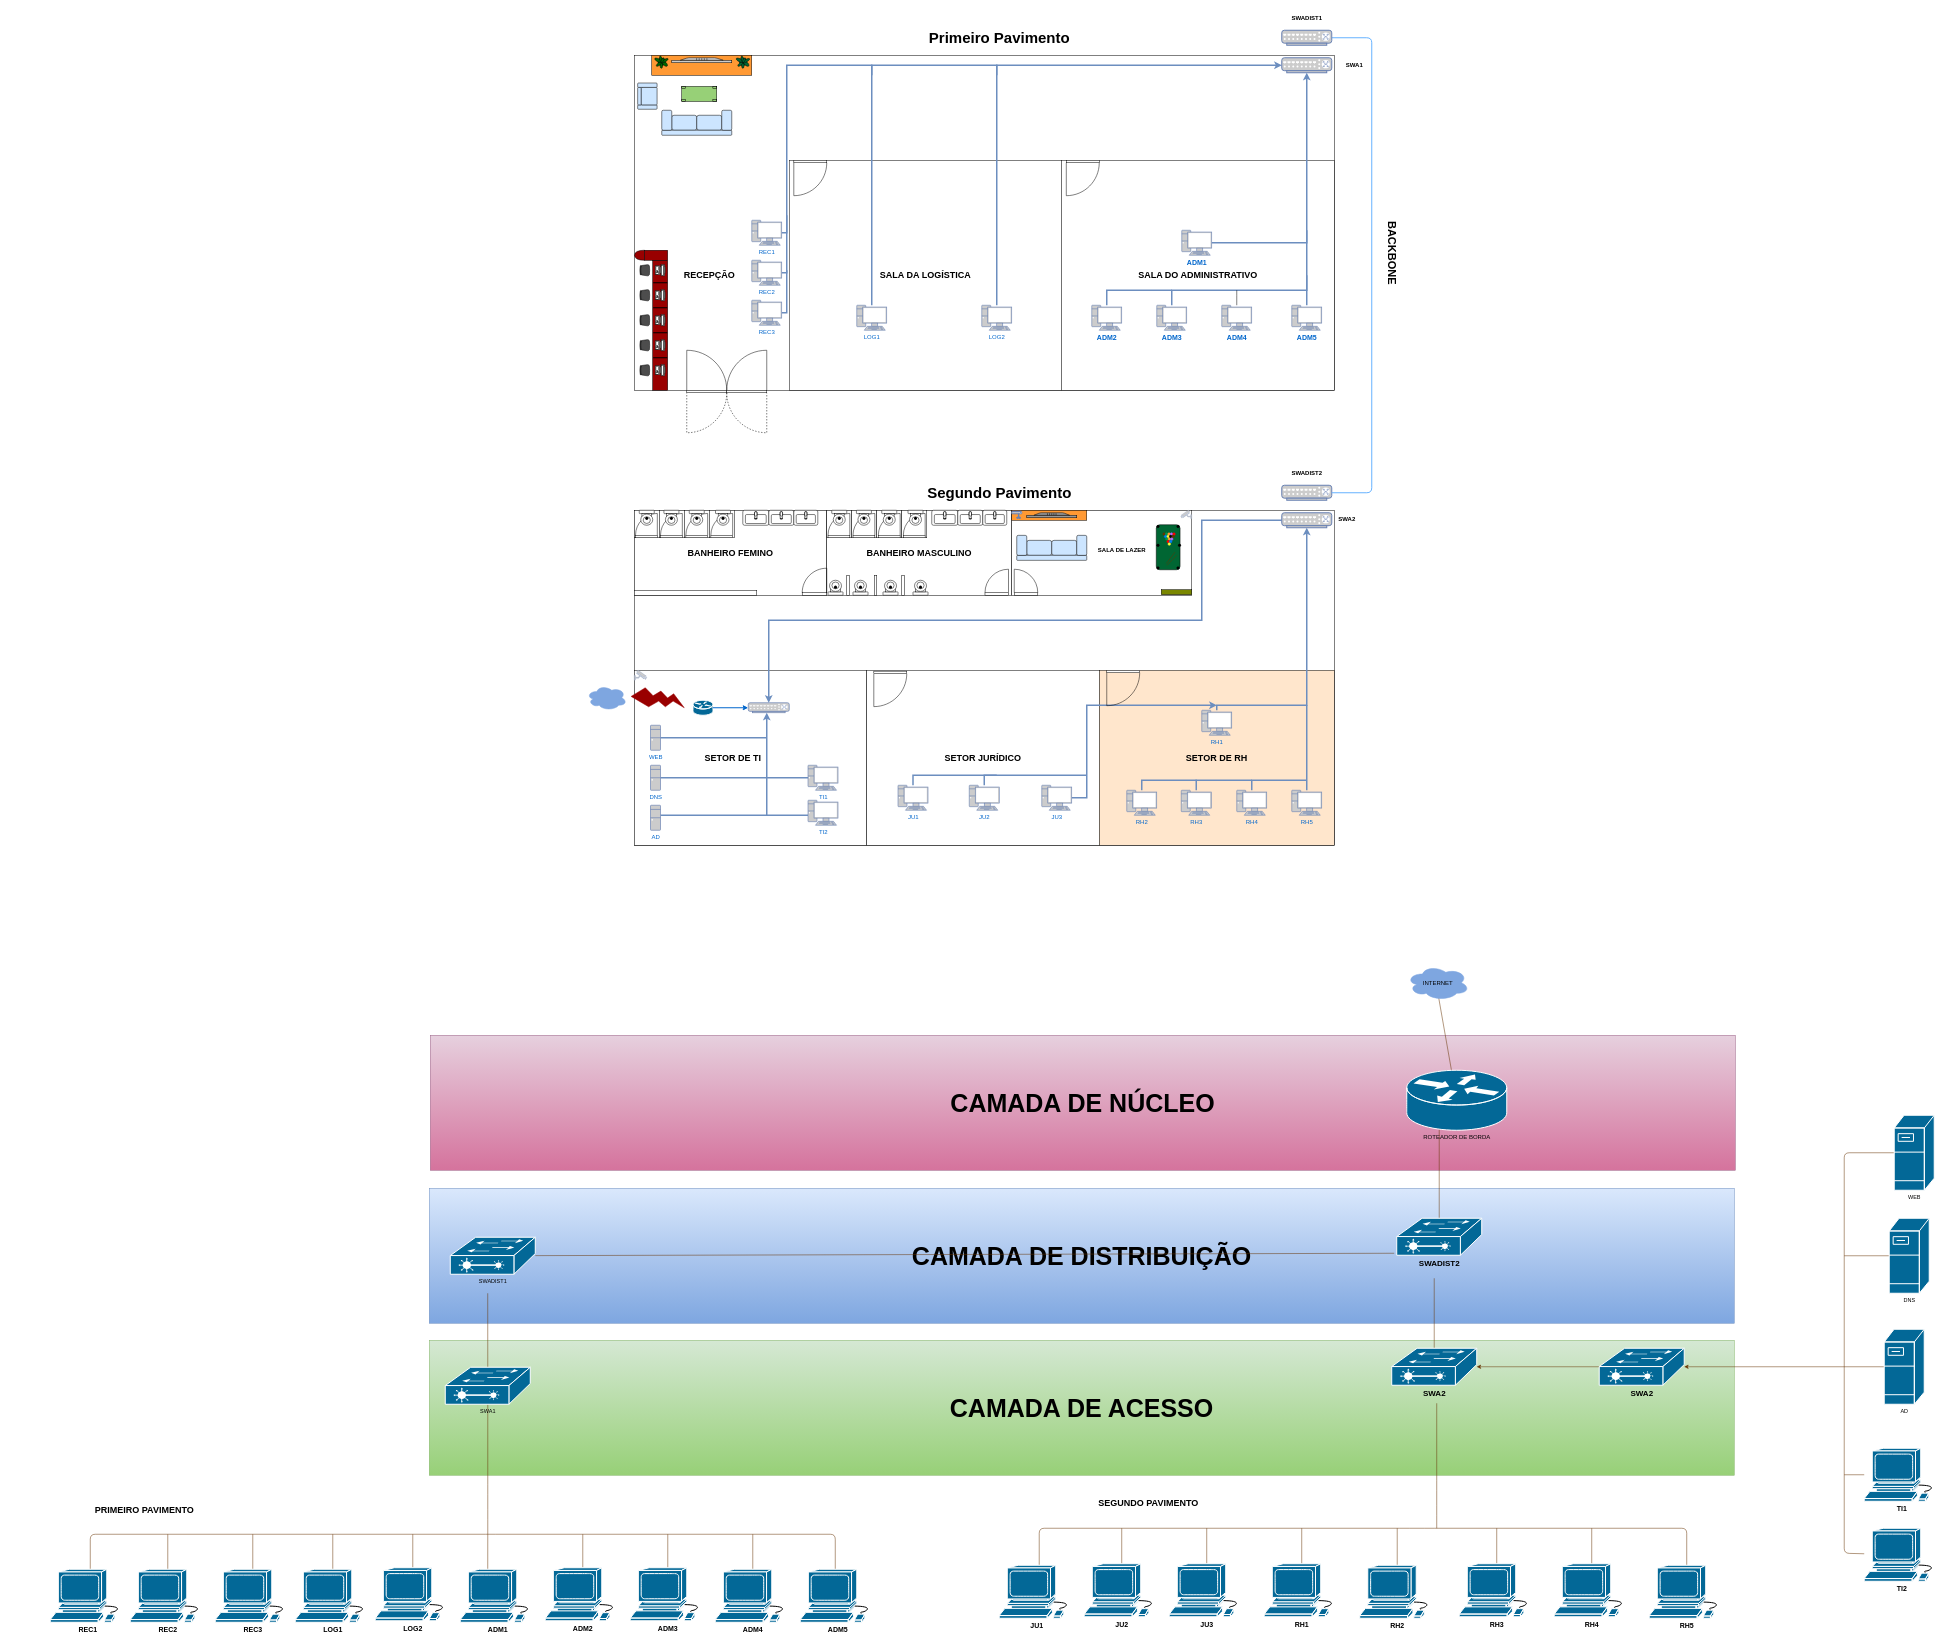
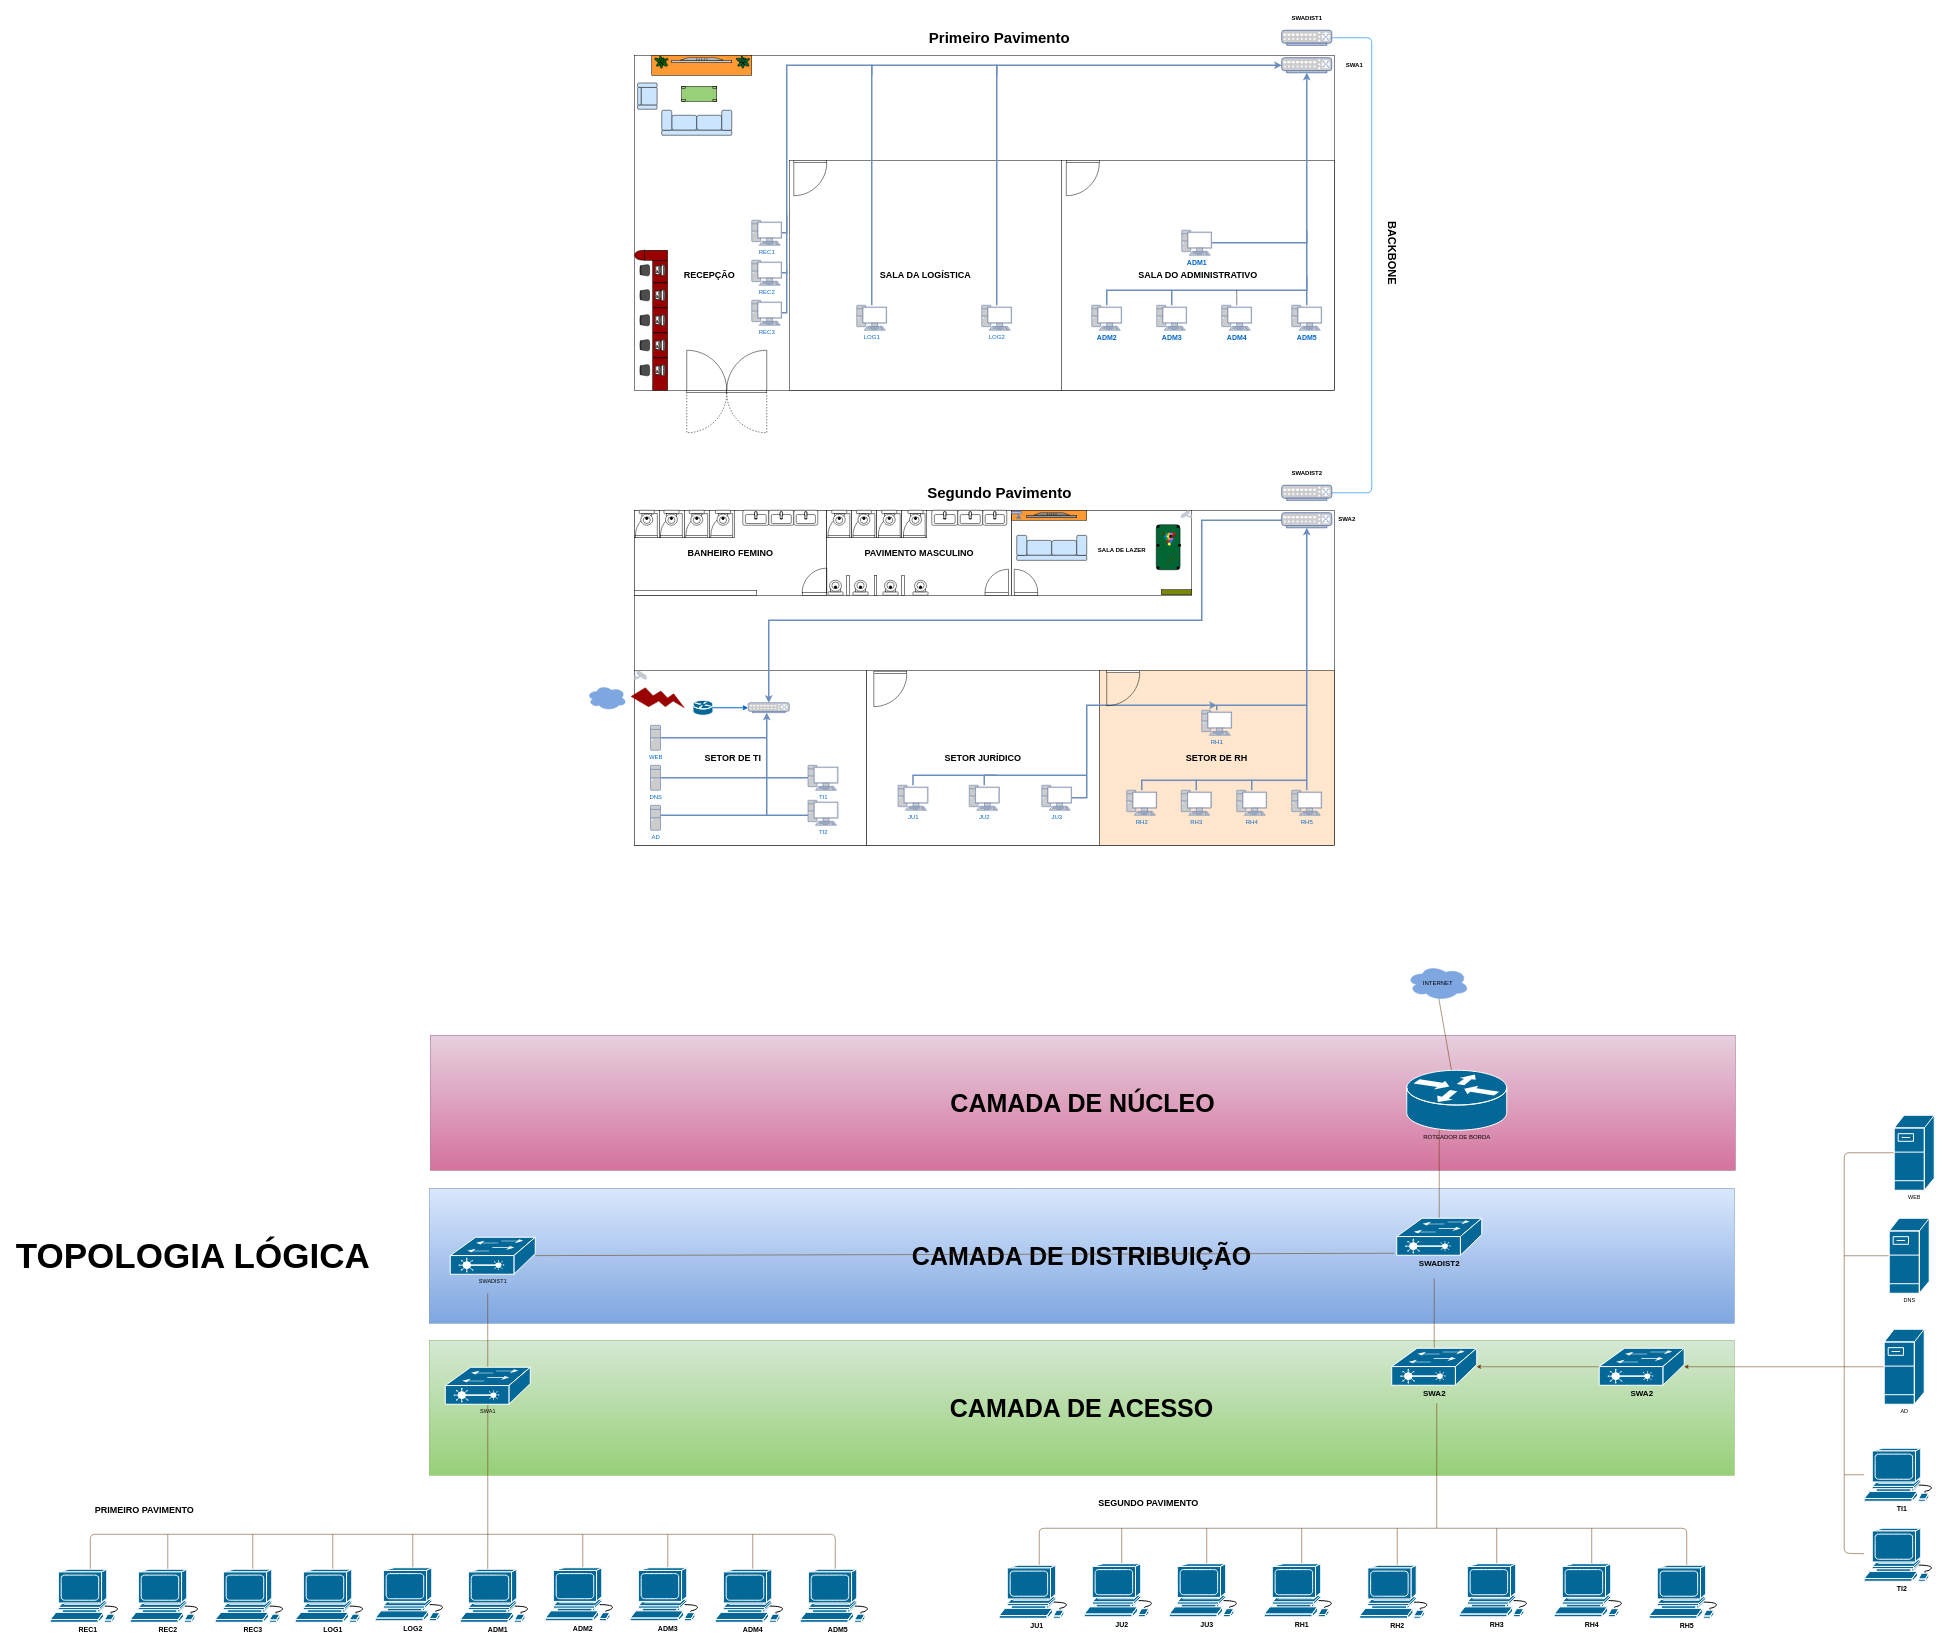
node "BANHEIRO MASCULINO": label "BANHEIRO MASCULINO" -> "PAVIMENTO MASCULINO"
node "TOPOLOGIA LÓGICA": added
